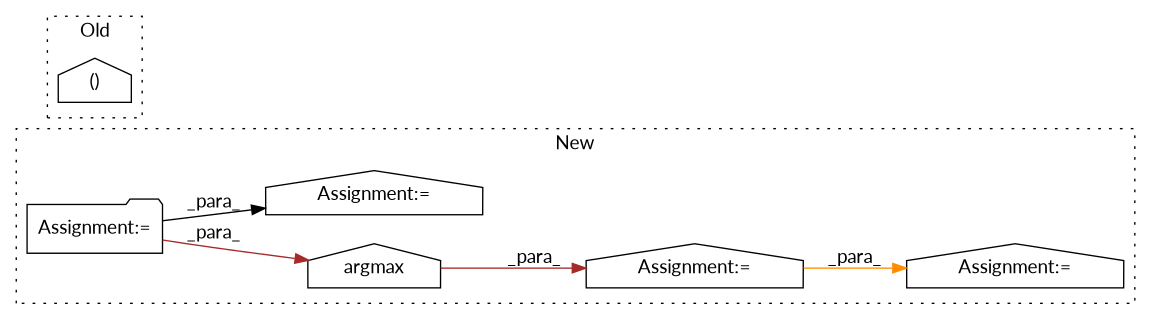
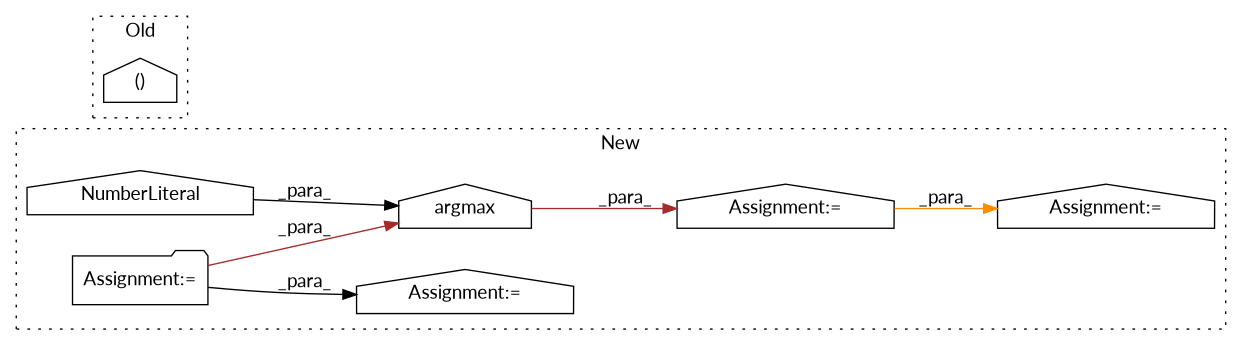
node "NumberLiteral": added
